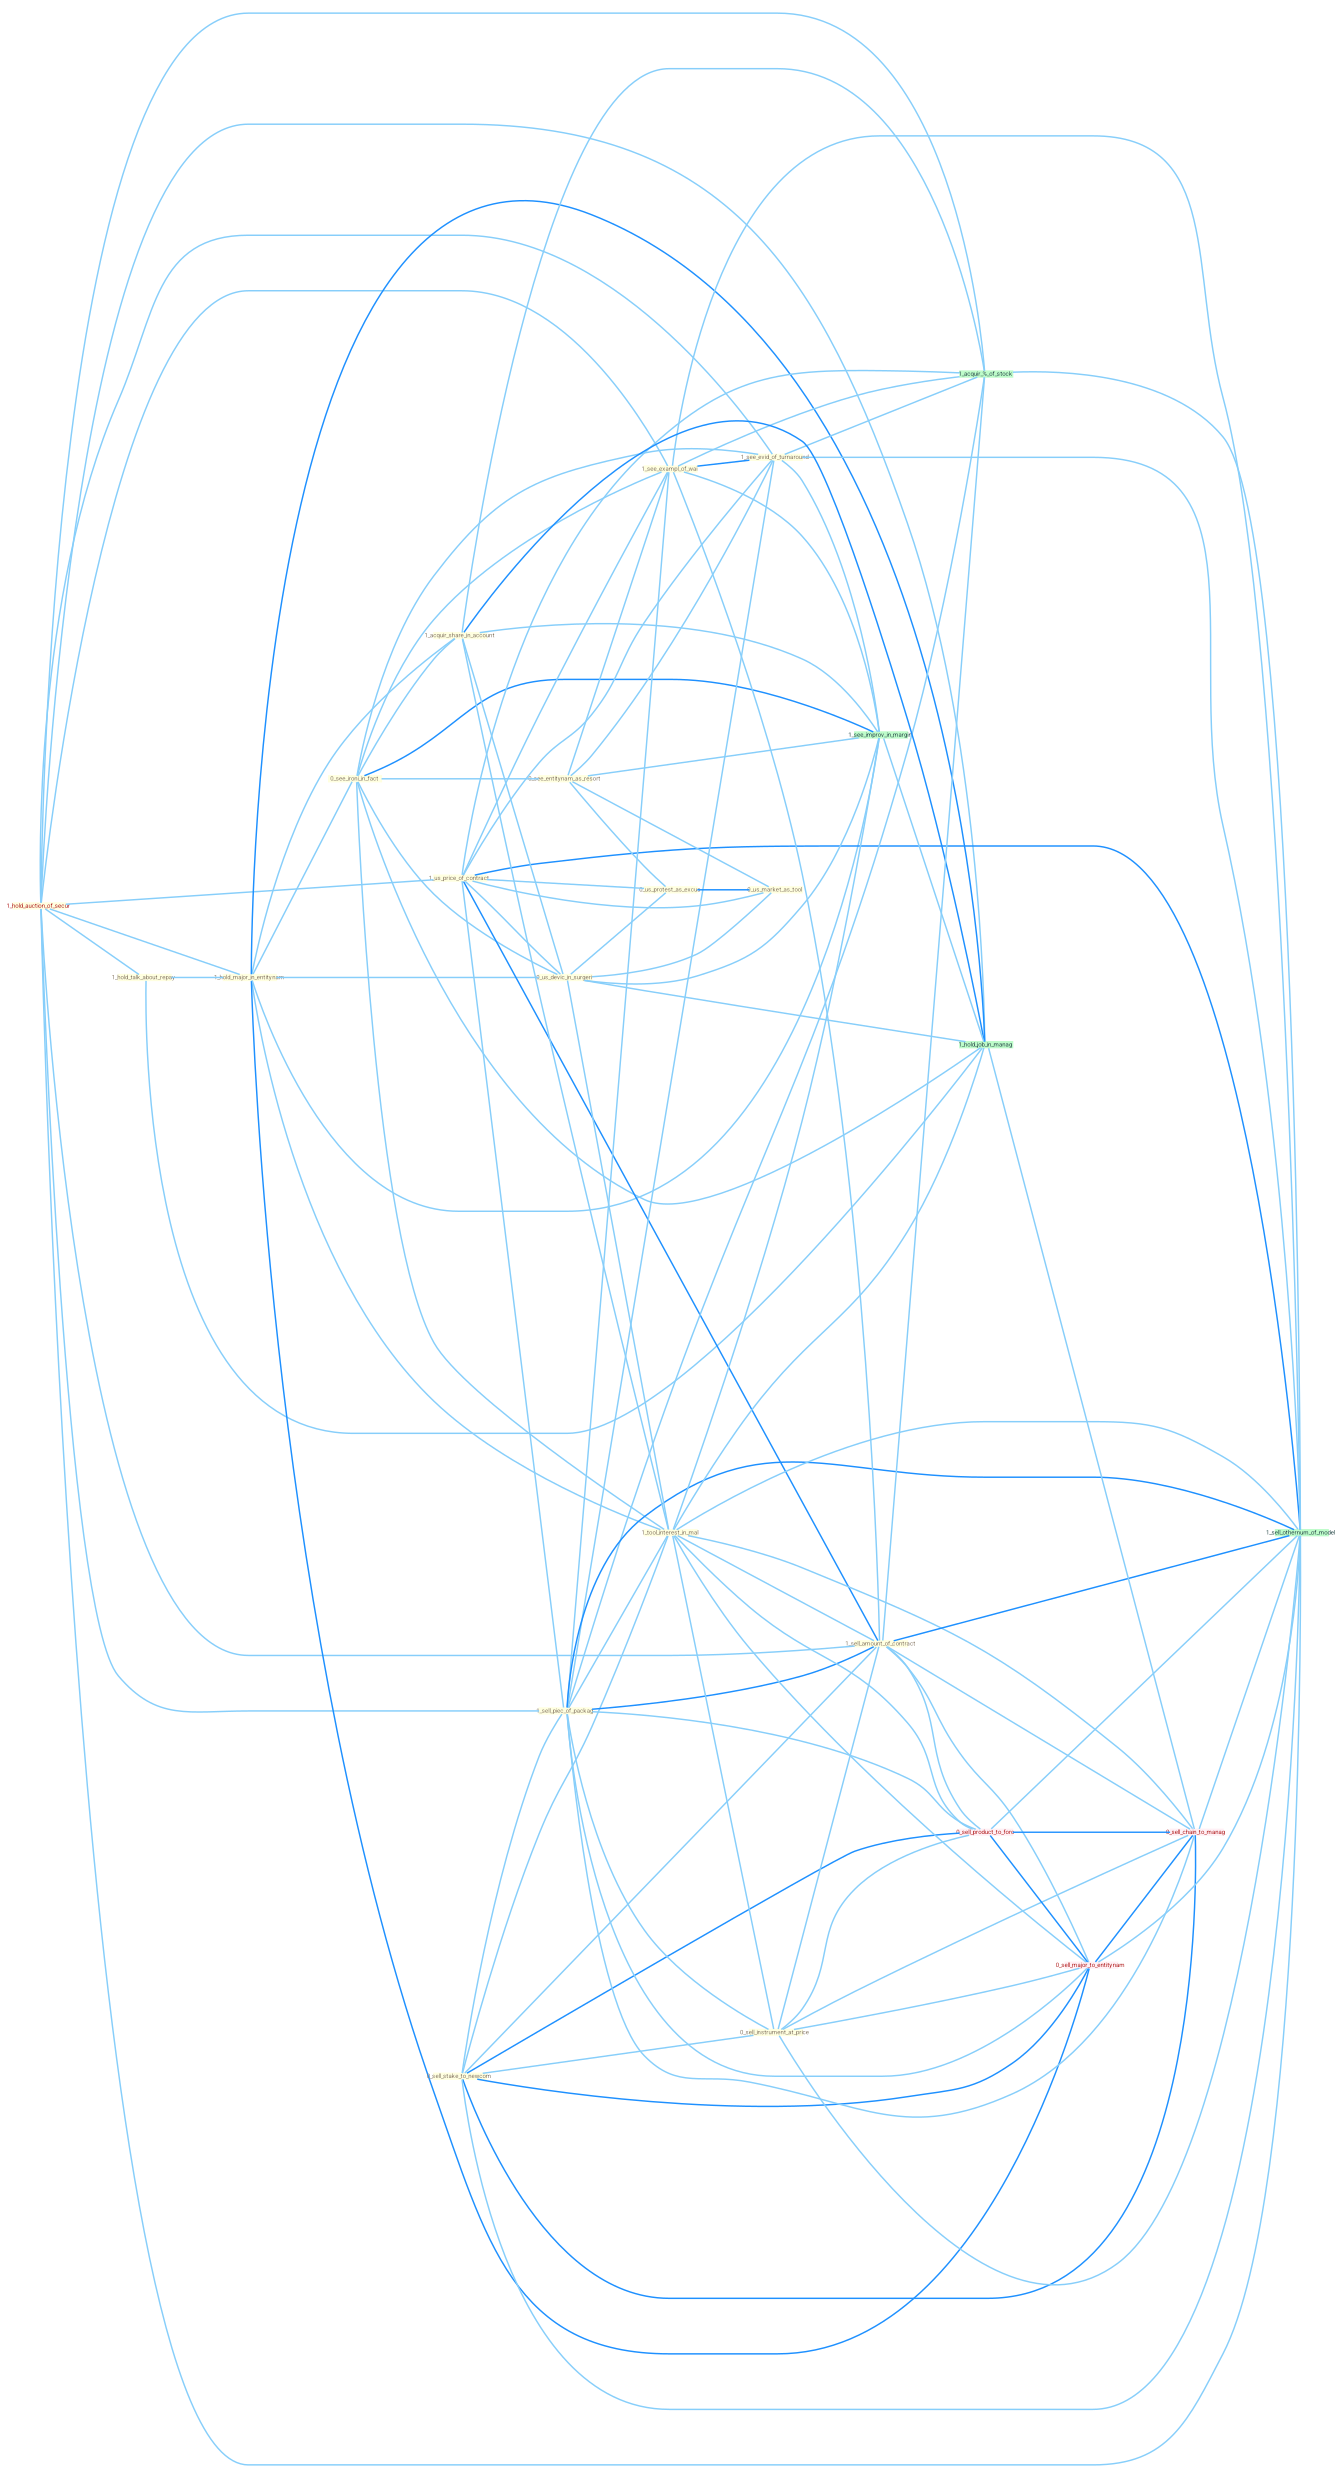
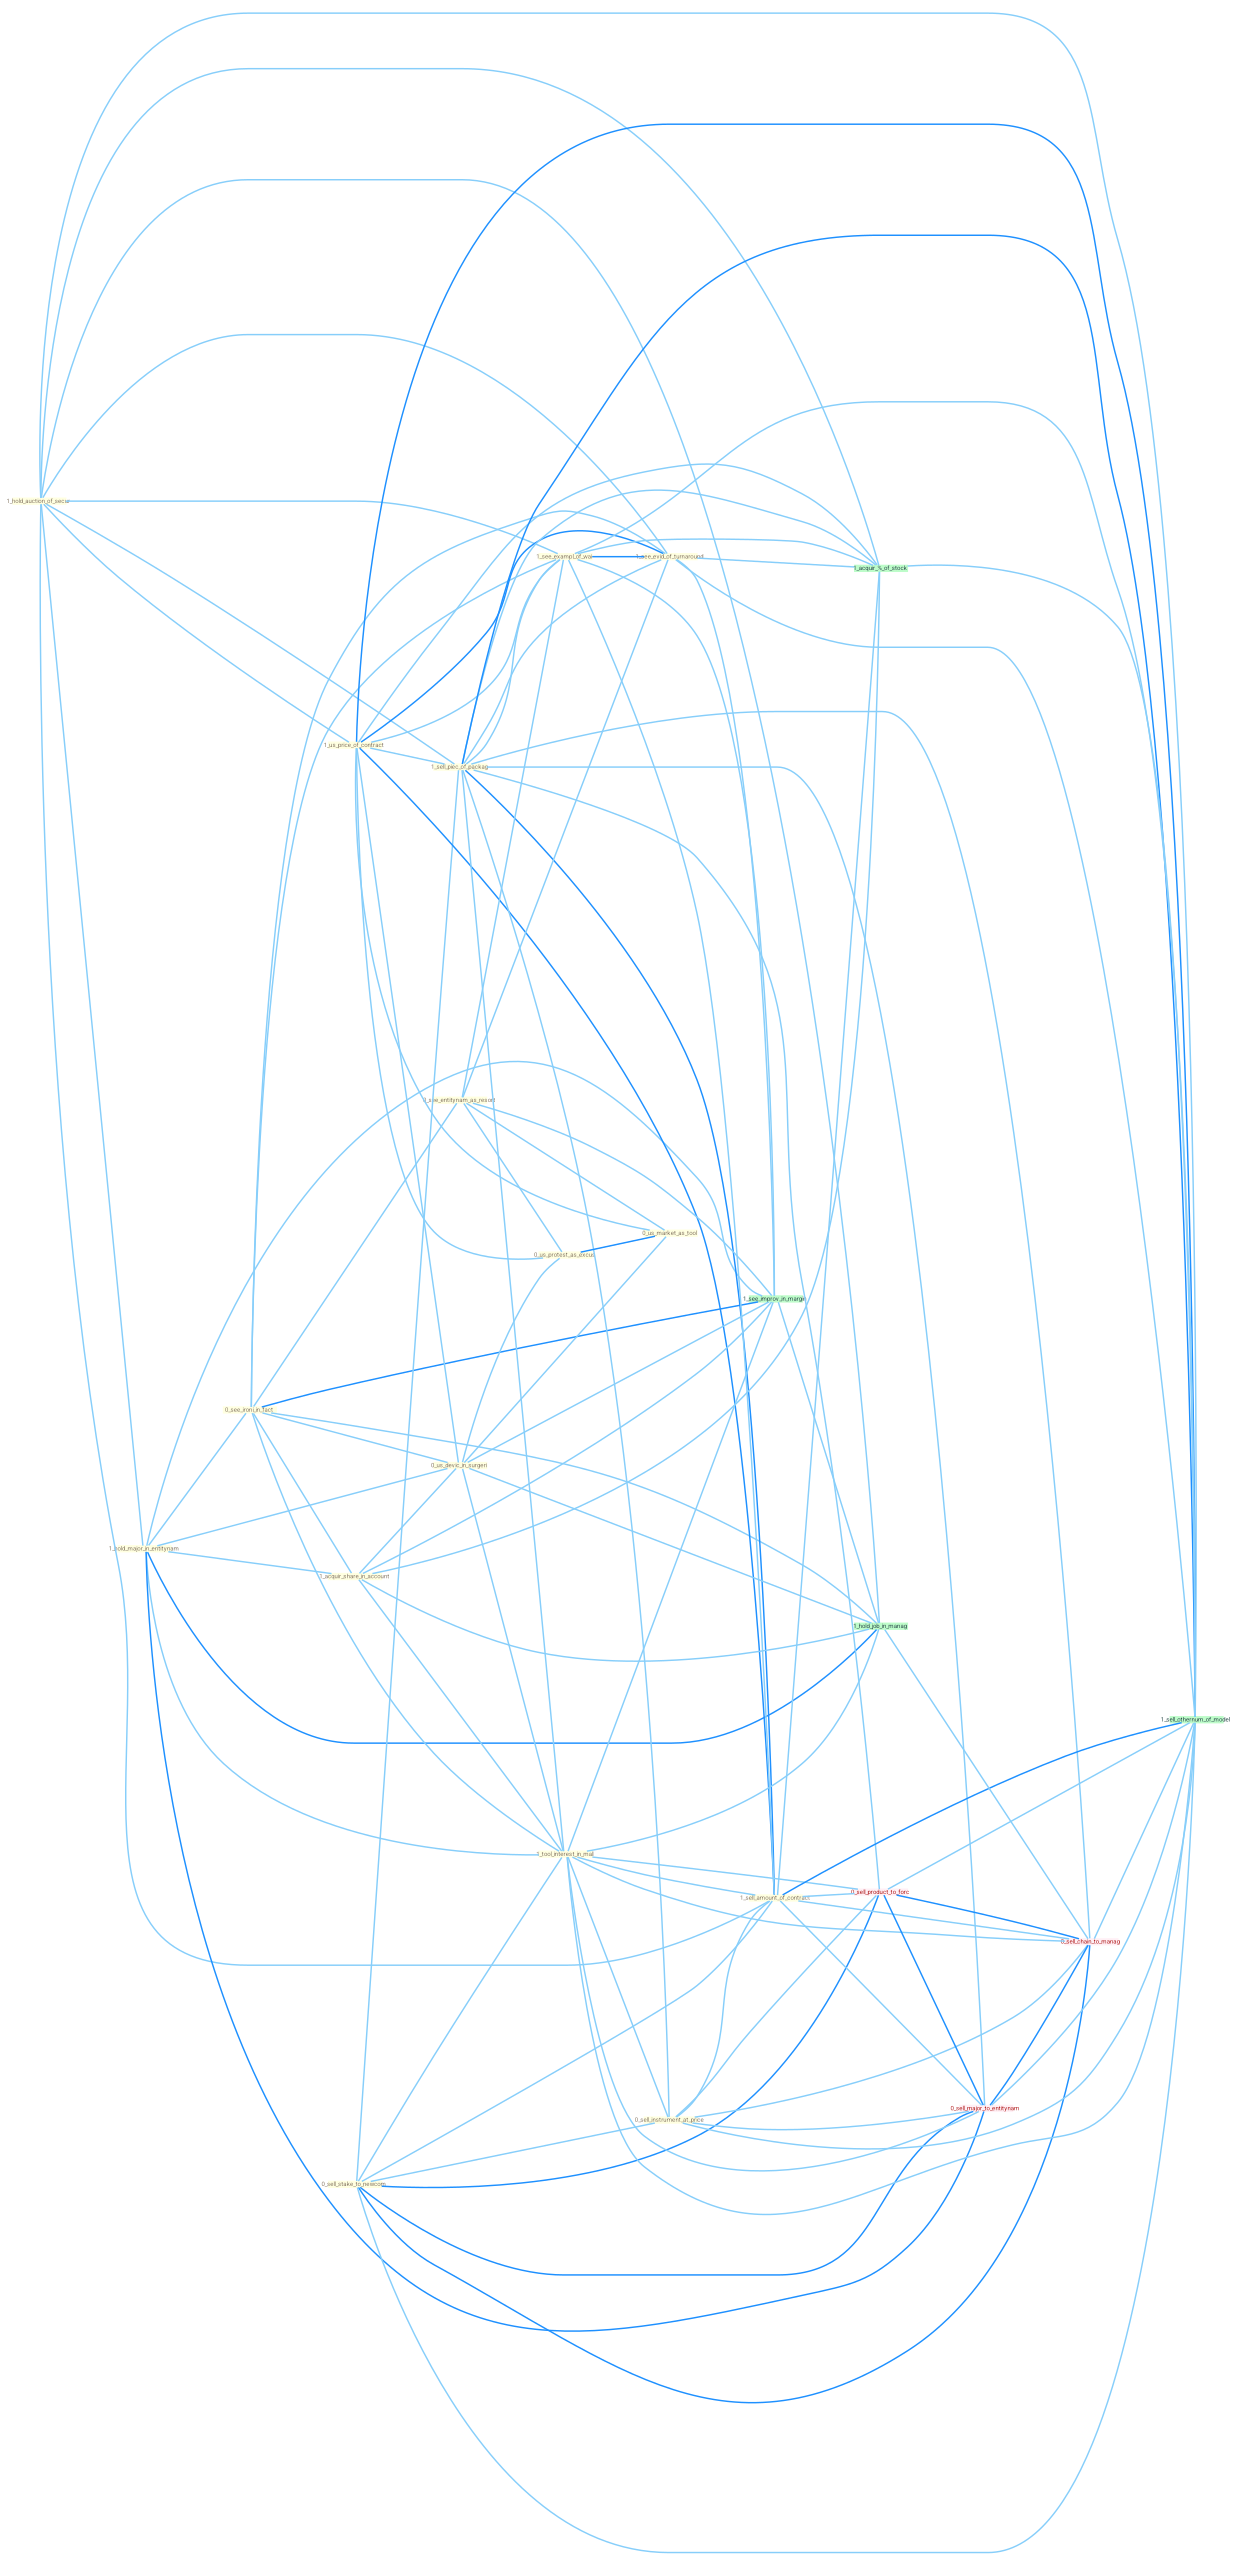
edge "1_acquir_share_in_account" -- "1_hold_job_in_manag": color #1e90ff -> #87cefa
edge "1_see_evid_of_turnaround" -- "1_us_price_of_contract": color #87cefa -> #1e90ff
node "1_hold_auction_of_secur": fontcolor #b22222 -> #8b7d6b
node "1_hold_talk_about_repay": removed
